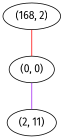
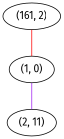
node "(168, 2)": label "(168, 2)" -> "(161, 2)"
node "(0, 0)": label "(0, 0)" -> "(1, 0)"
